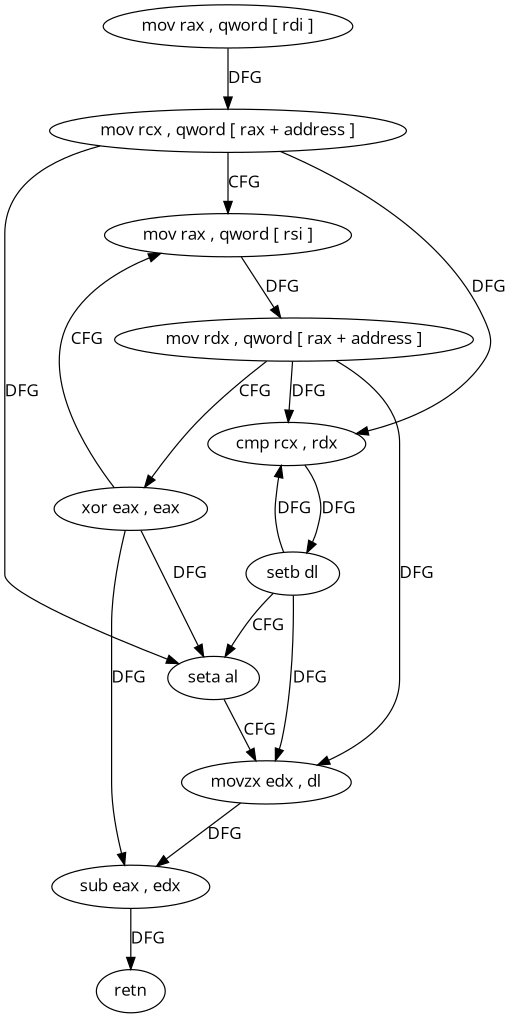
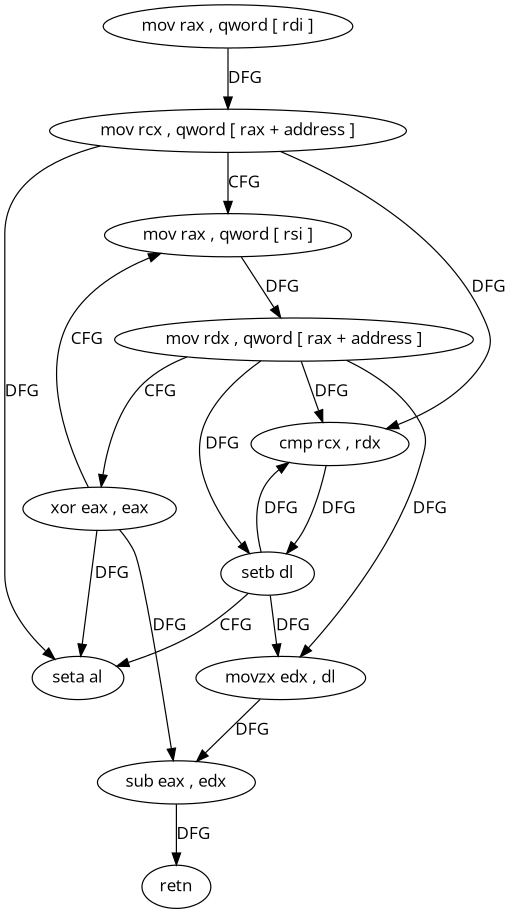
edge "mov rdx , qword [ rax + address ]" -> "setb dl": added, label "DFG"
edge "seta al" -> "movzx edx , dl": removed, label "CFG"
